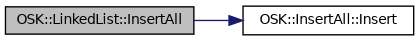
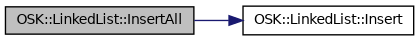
node "OSK::InsertAll::Insert": label "OSK::InsertAll::Insert" -> "OSK::LinkedList::Insert"
